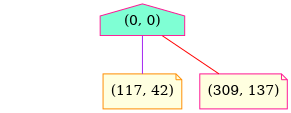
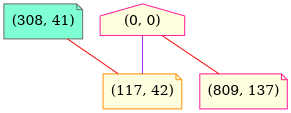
node "(308, 41)": added
node "(0, 0)": fillcolor aquamarine -> lightyellow
node "(309, 137)": label "(309, 137)" -> "(809, 137)"
